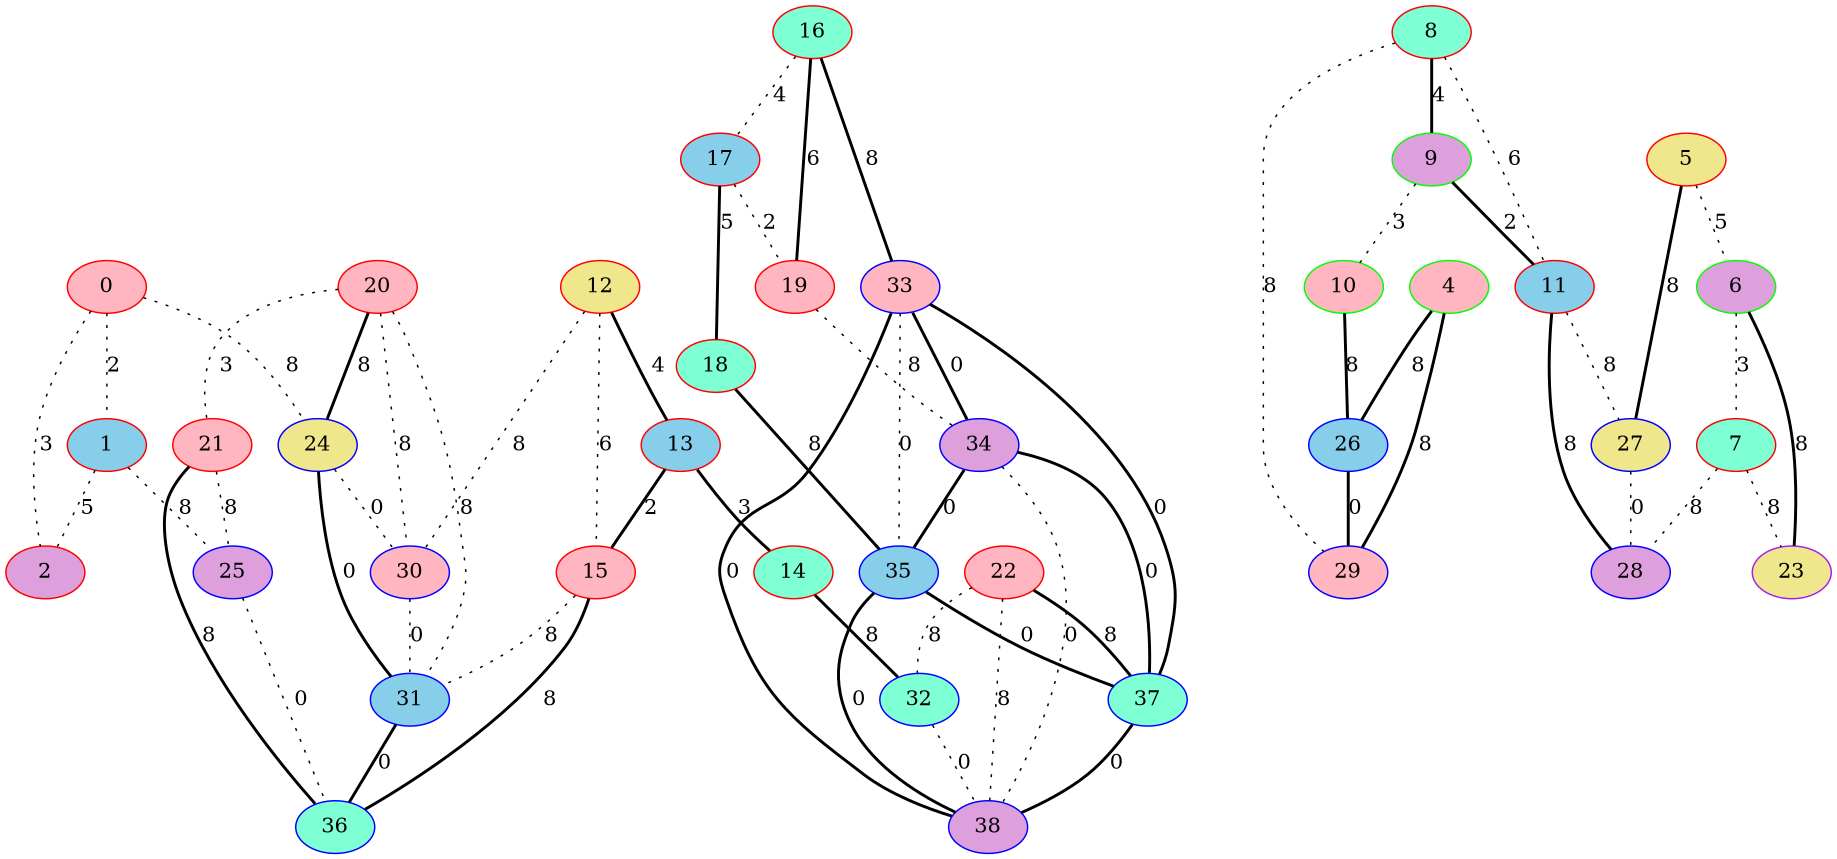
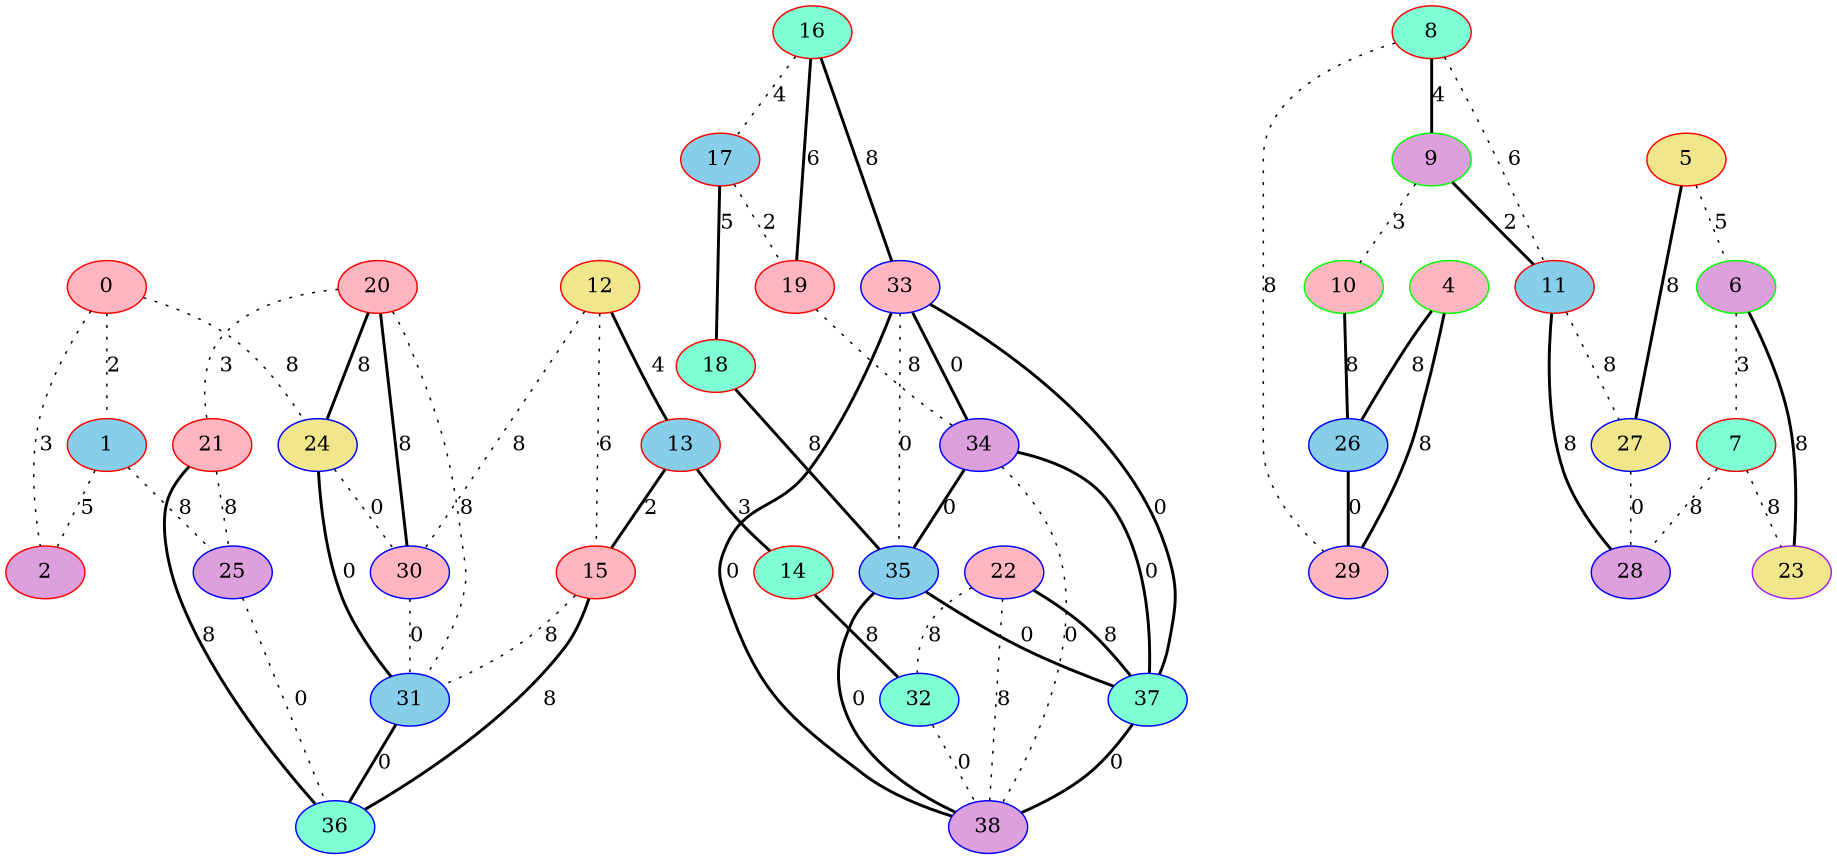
edge "20" -- "30": style dotted -> bold
node "22": color red -> blue
